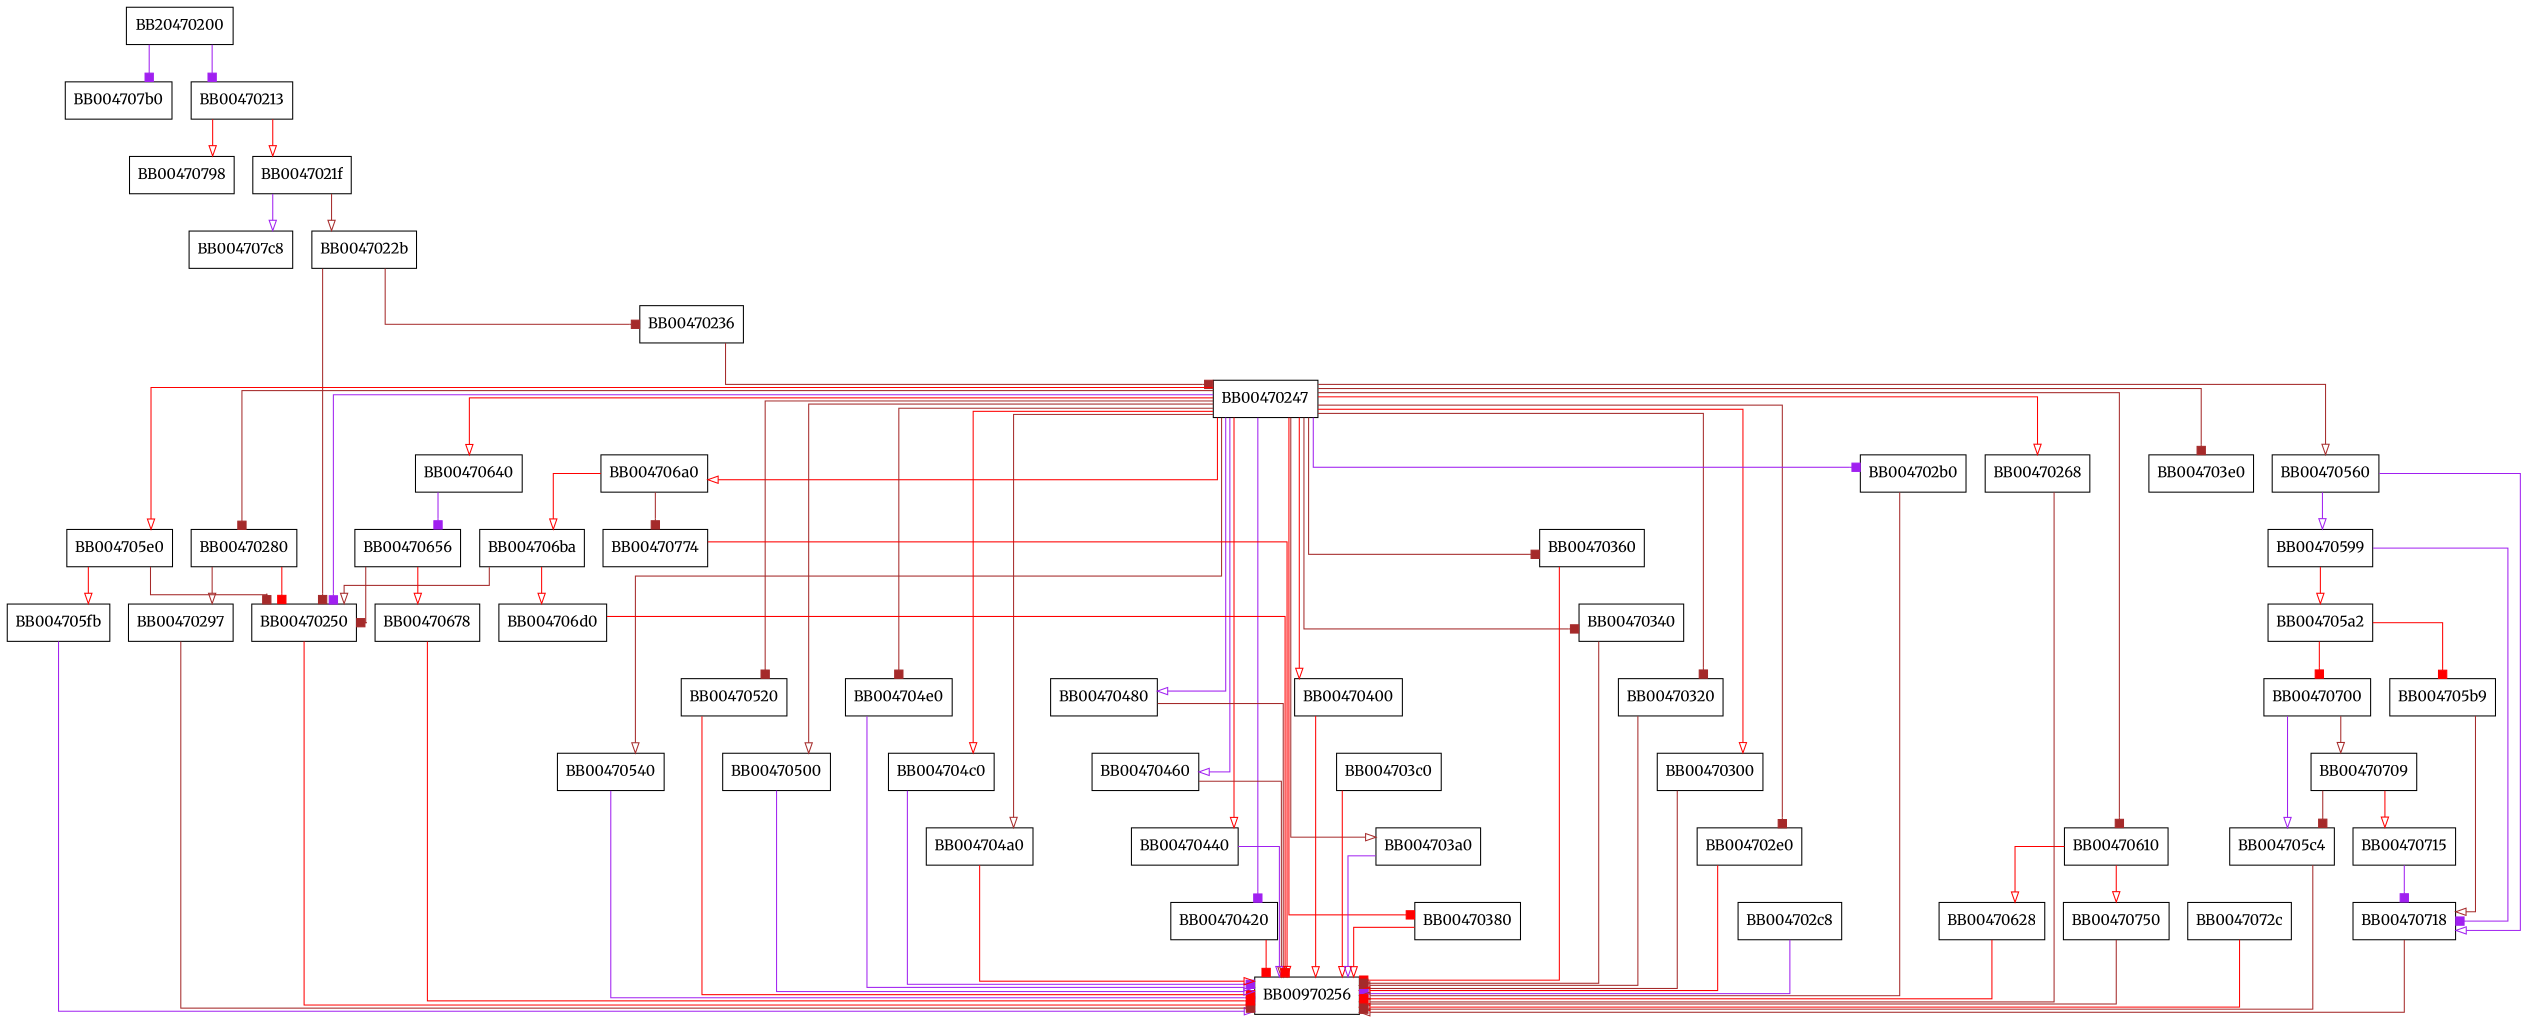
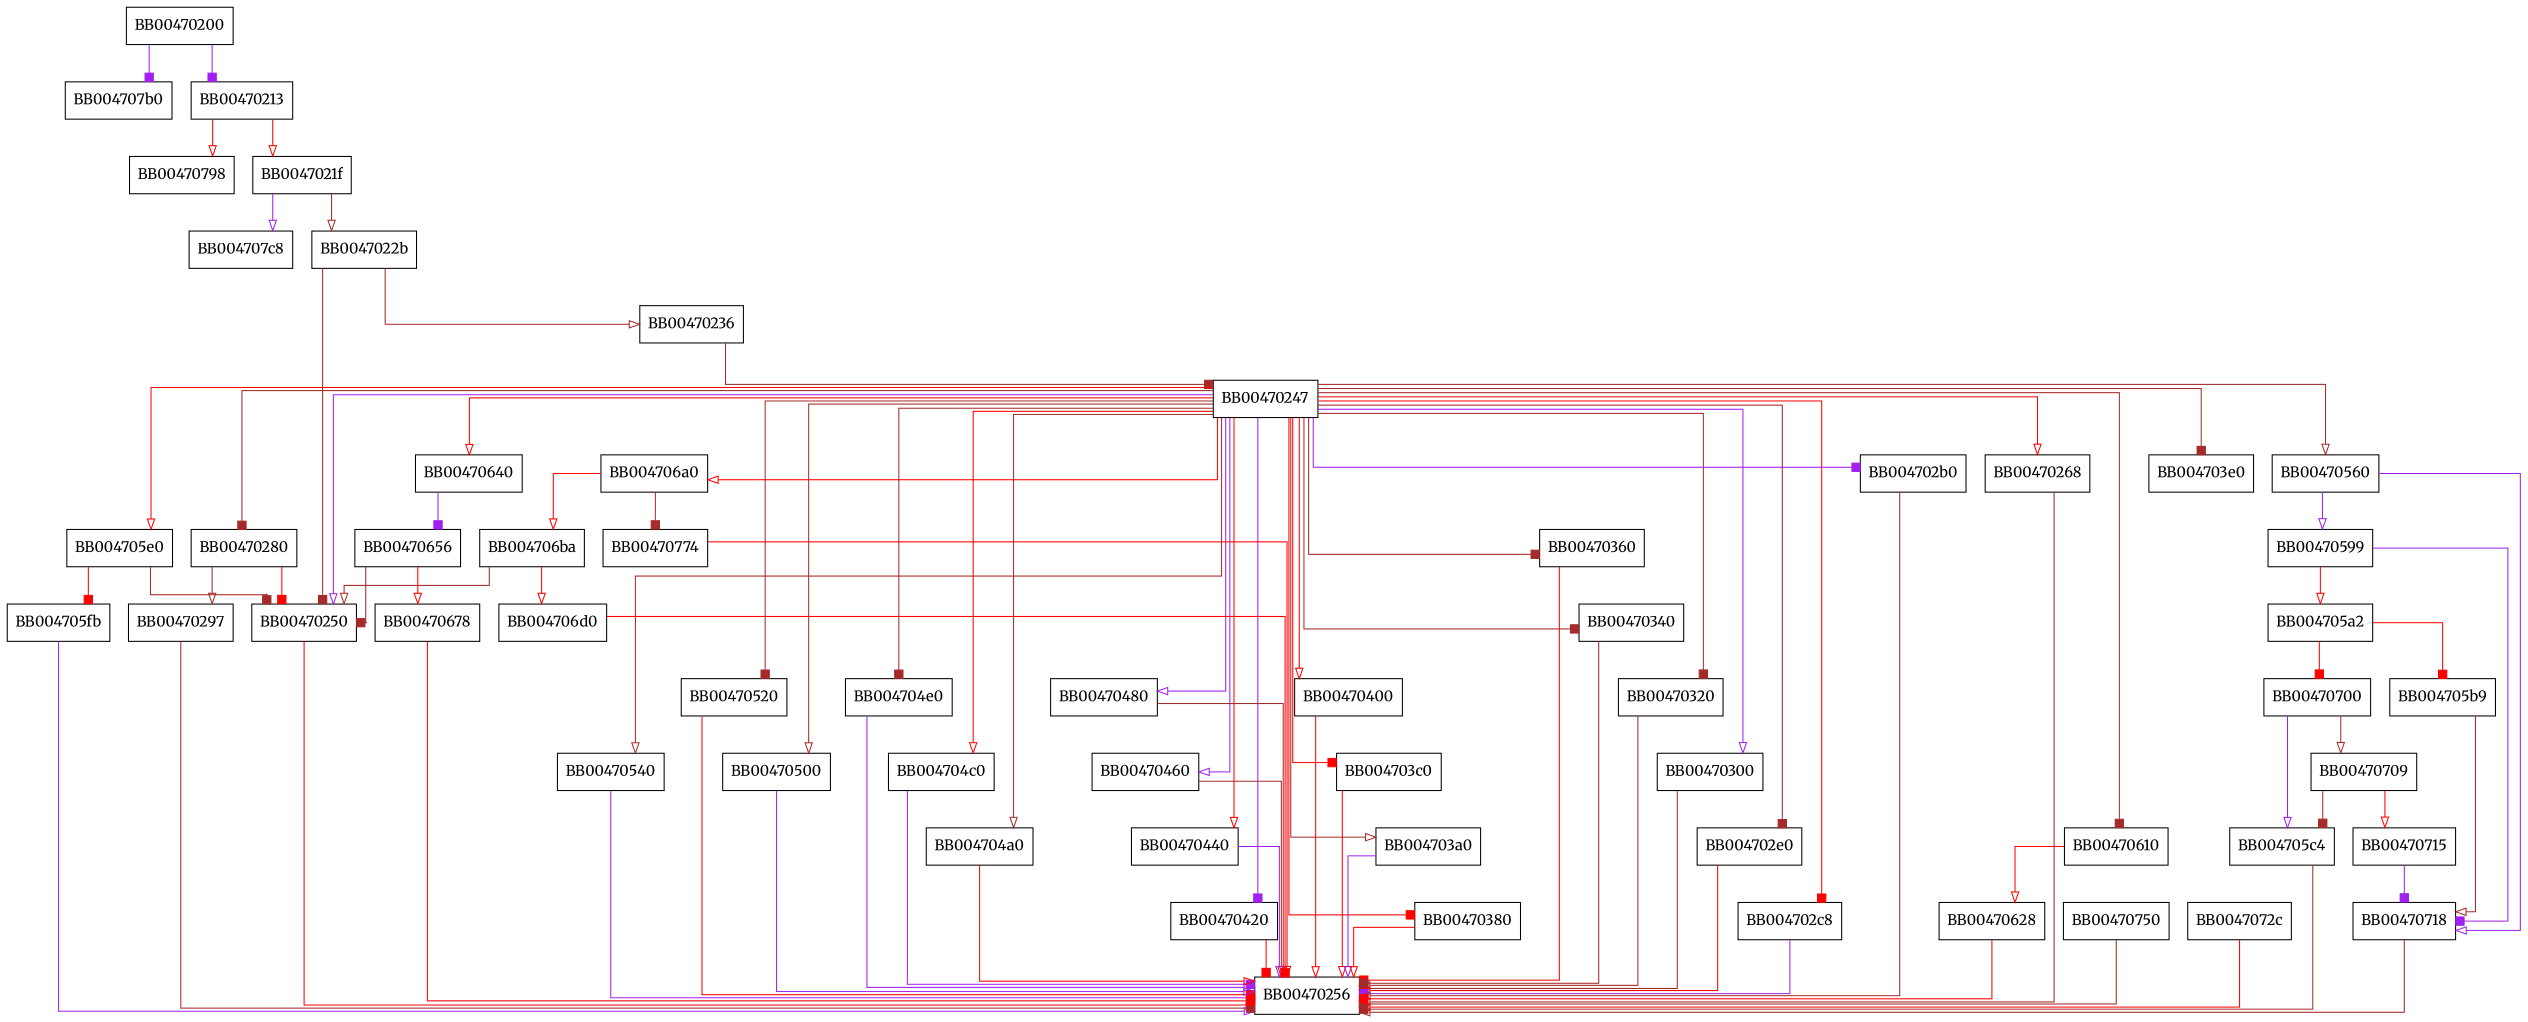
node "BB20470200": label "BB20470200" -> "BB00470200"
edge "BB0047022b" -> "BB00470236": arrowhead box -> onormal
edge "BB00470247" -> "BB00470250": arrowhead box -> onormal
edge "BB00470247" -> "BB00470300": color red -> purple
edge "BB00470247" -> "BB004702c8": added
edge "BB004705e0" -> "BB004705fb": arrowhead onormal -> box
edge "BB00470247" -> "BB004703c0": added
edge "BB00470610" -> "BB00470750": removed
node "BB00970256": label "BB00970256" -> "BB00470256"
